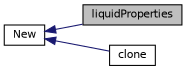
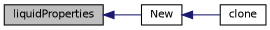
edge "liquidProperties" -> "New": reversed
